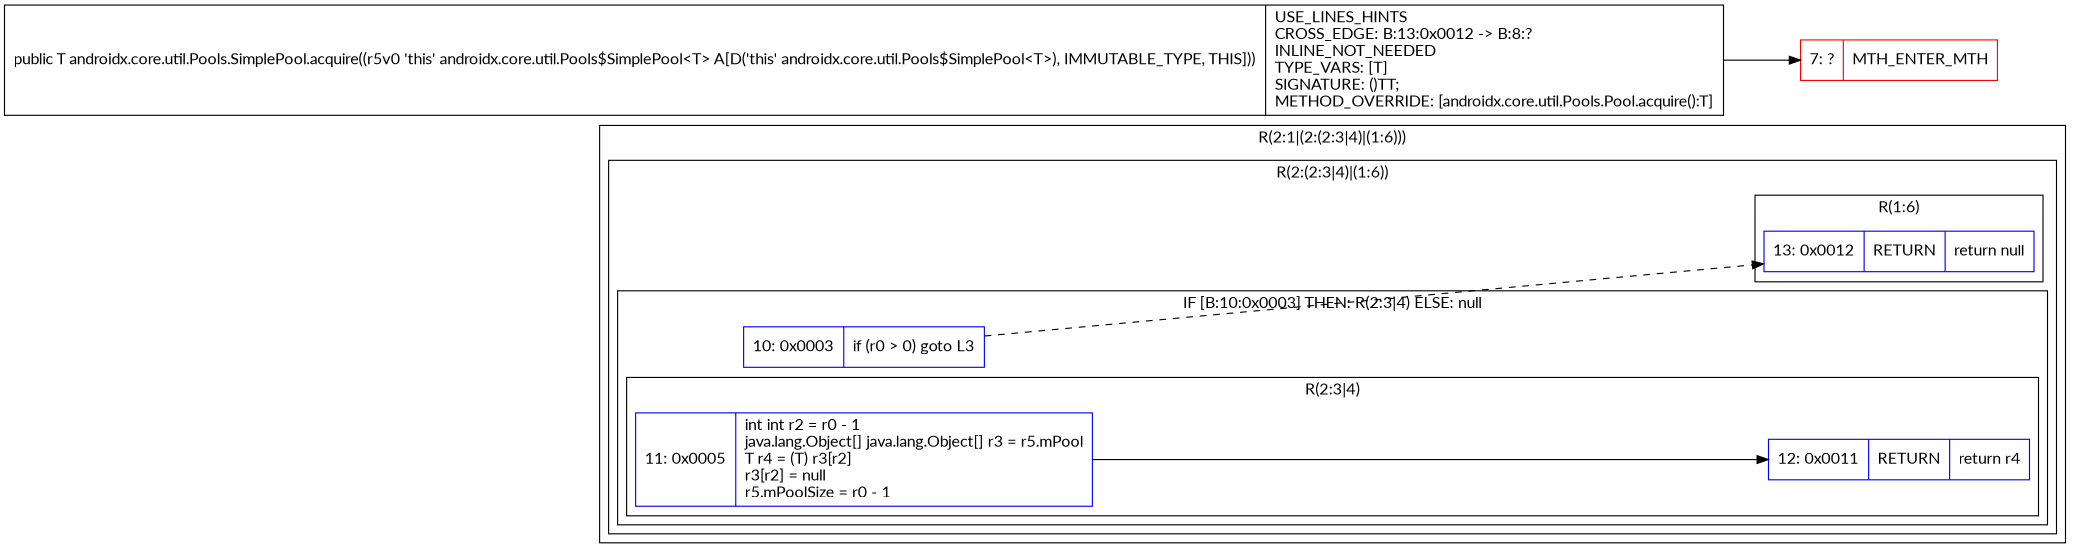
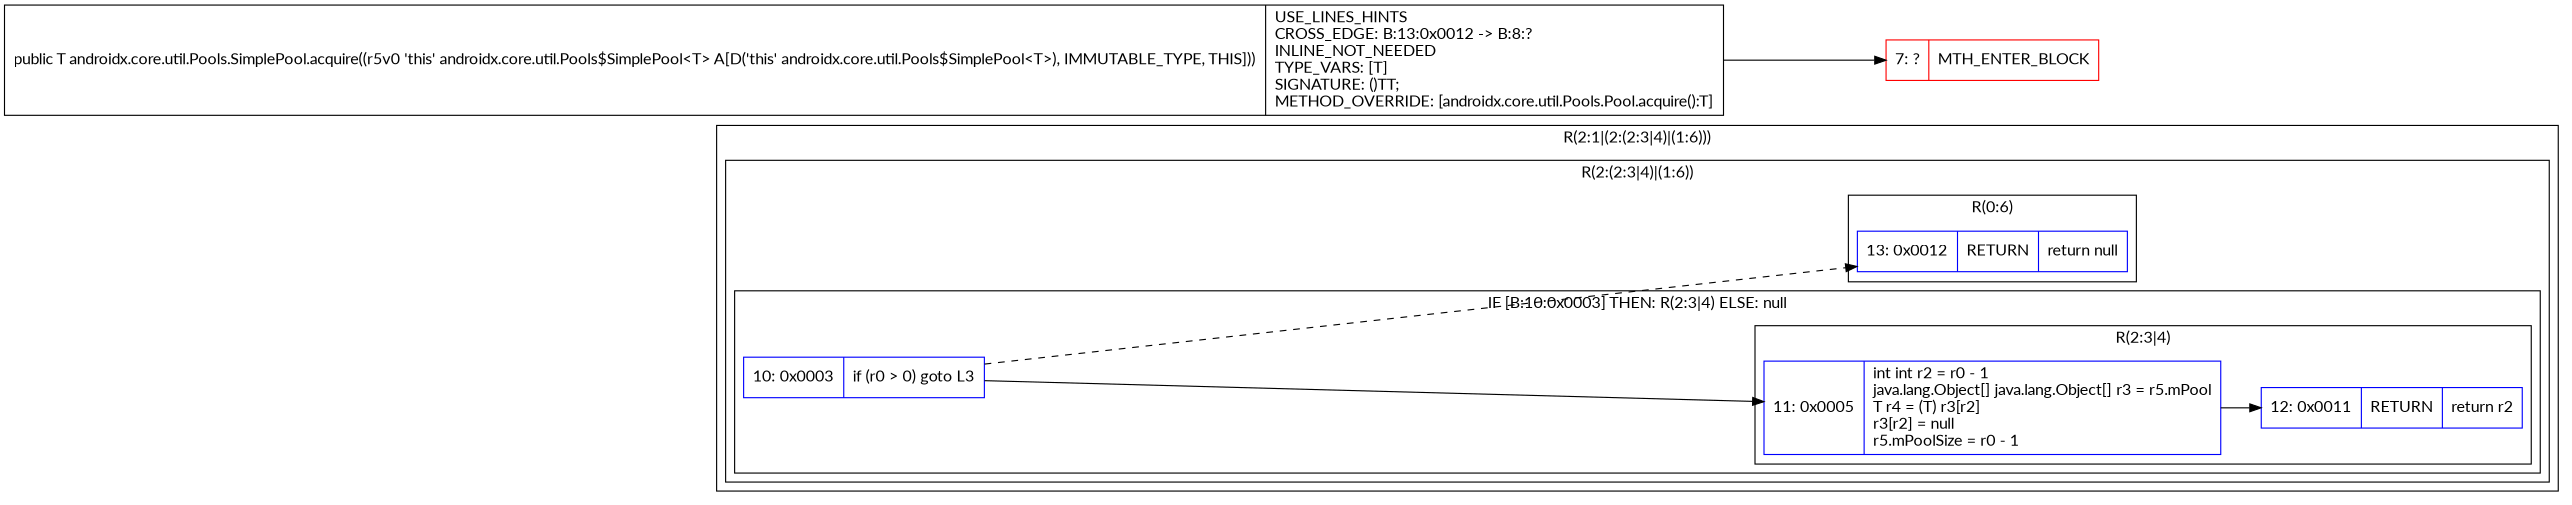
node "7: ?": text "MTH_ENTER_MTH" -> "MTH_ENTER_BLOCK"
cluster "R(1:6)": label "R(1:6)" -> "R(0:6)"
edge "10: 0x0003" -> "11: 0x0005": added
node "12: 0x0011": text "return r4" -> "return r2"
